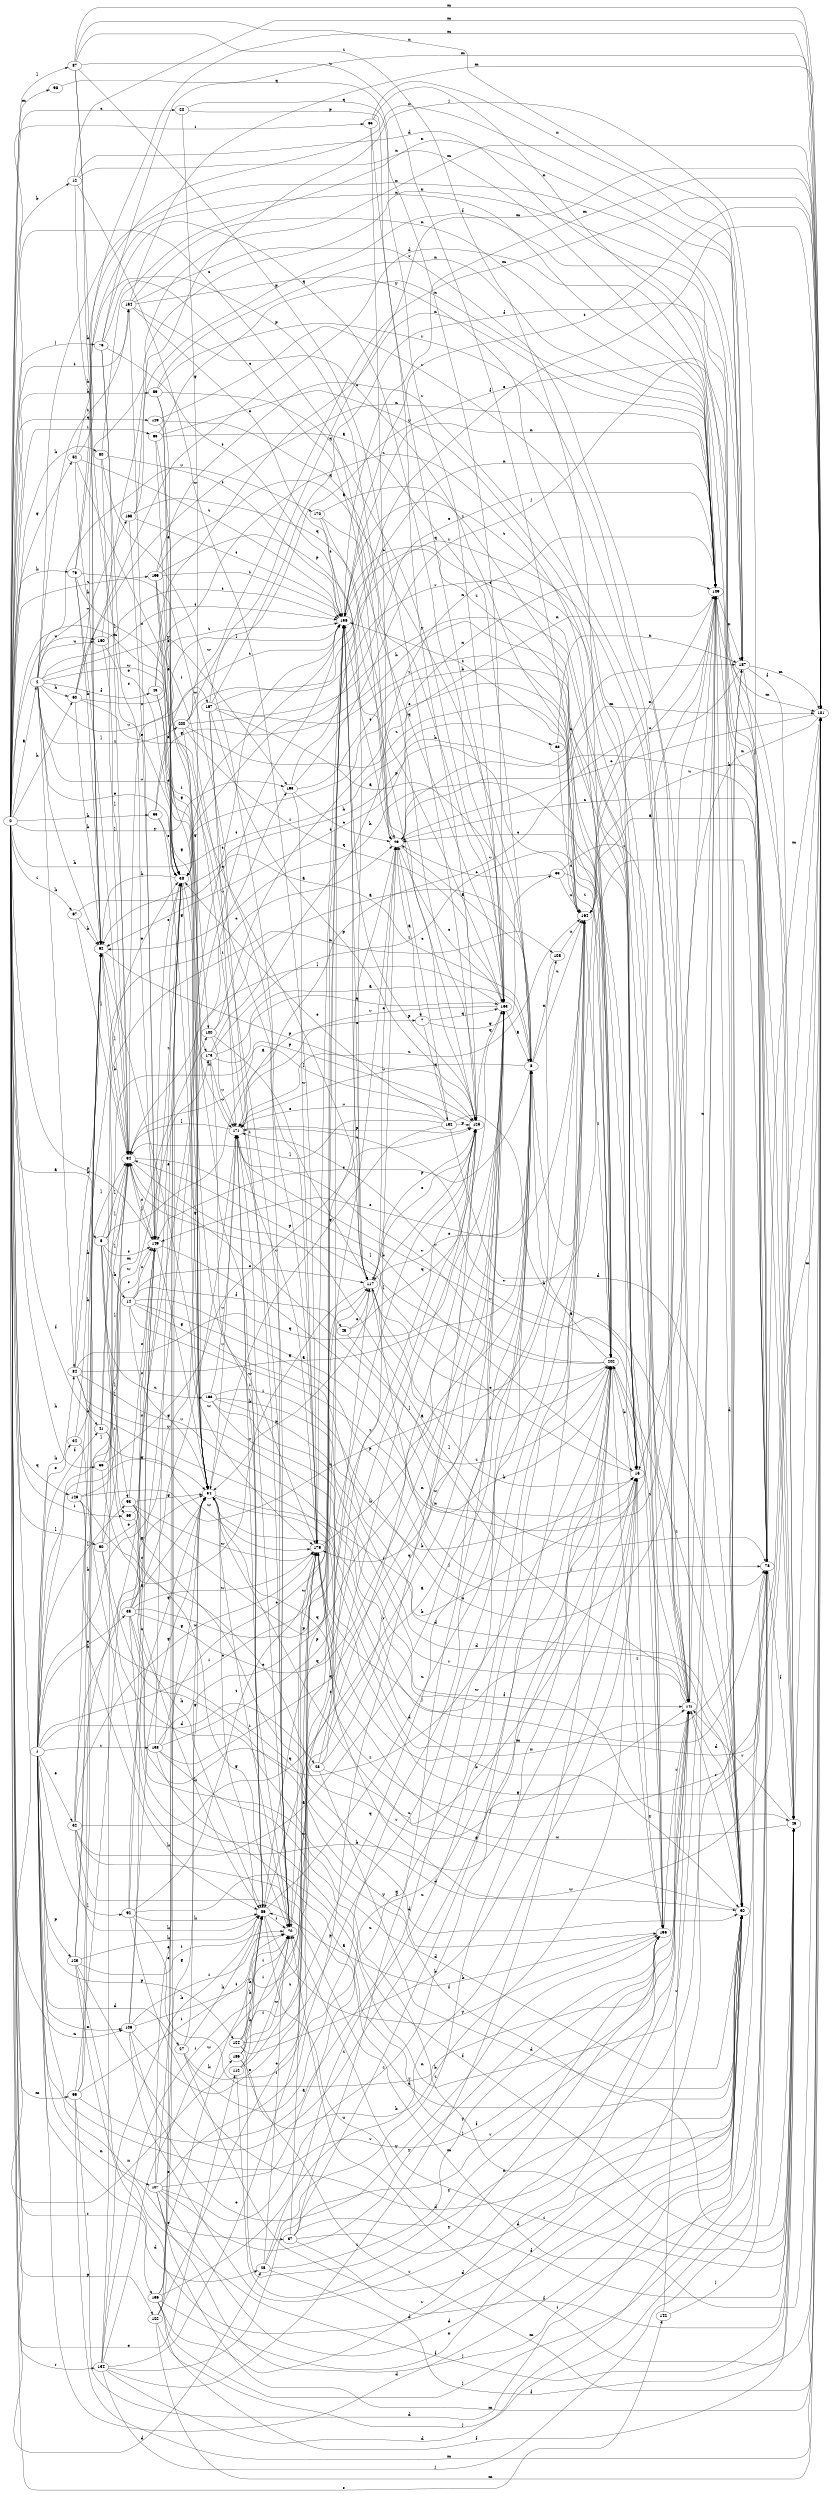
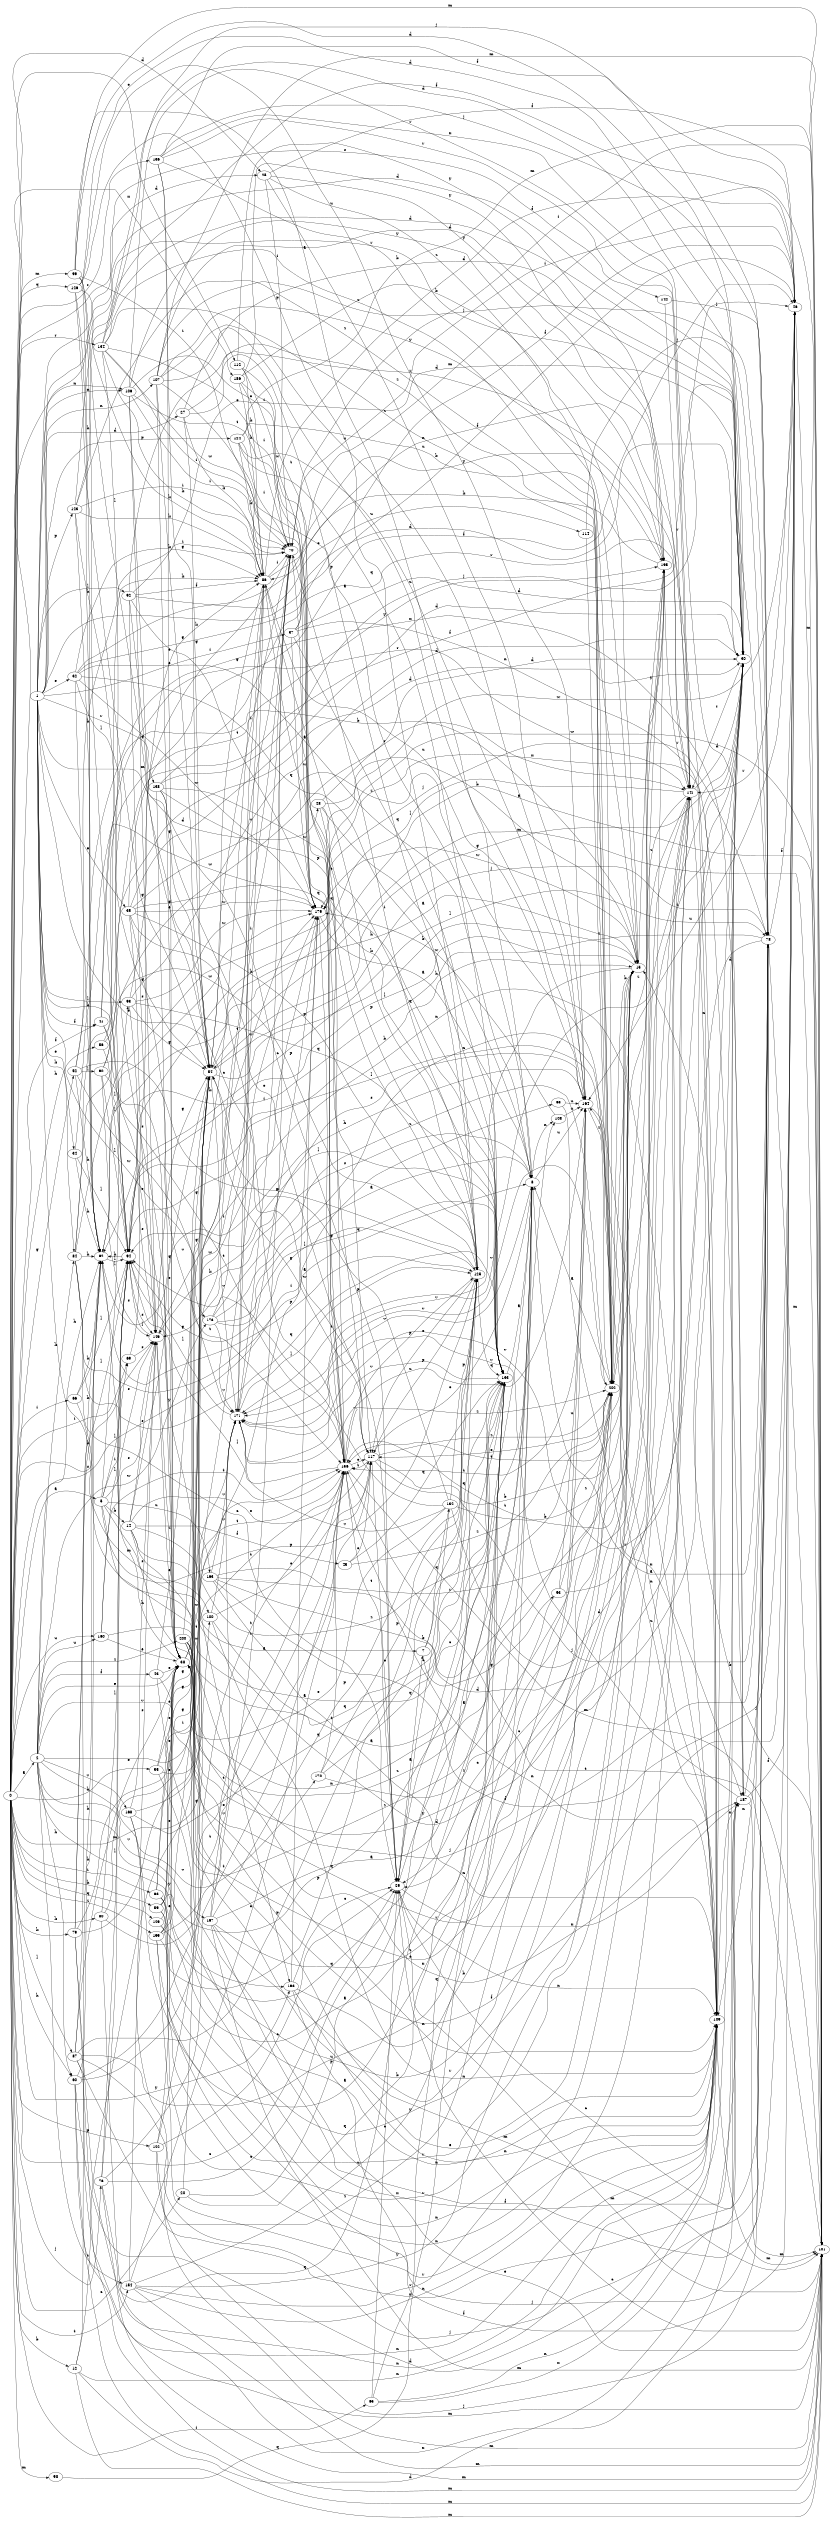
node "114": added
node "67": label "67" -> "66"
edge "0" -> "90": now "52" -> "90"
edge "106" -> "149": label "s" -> "m"
edge "92" -> "86": label "k" -> "f"
